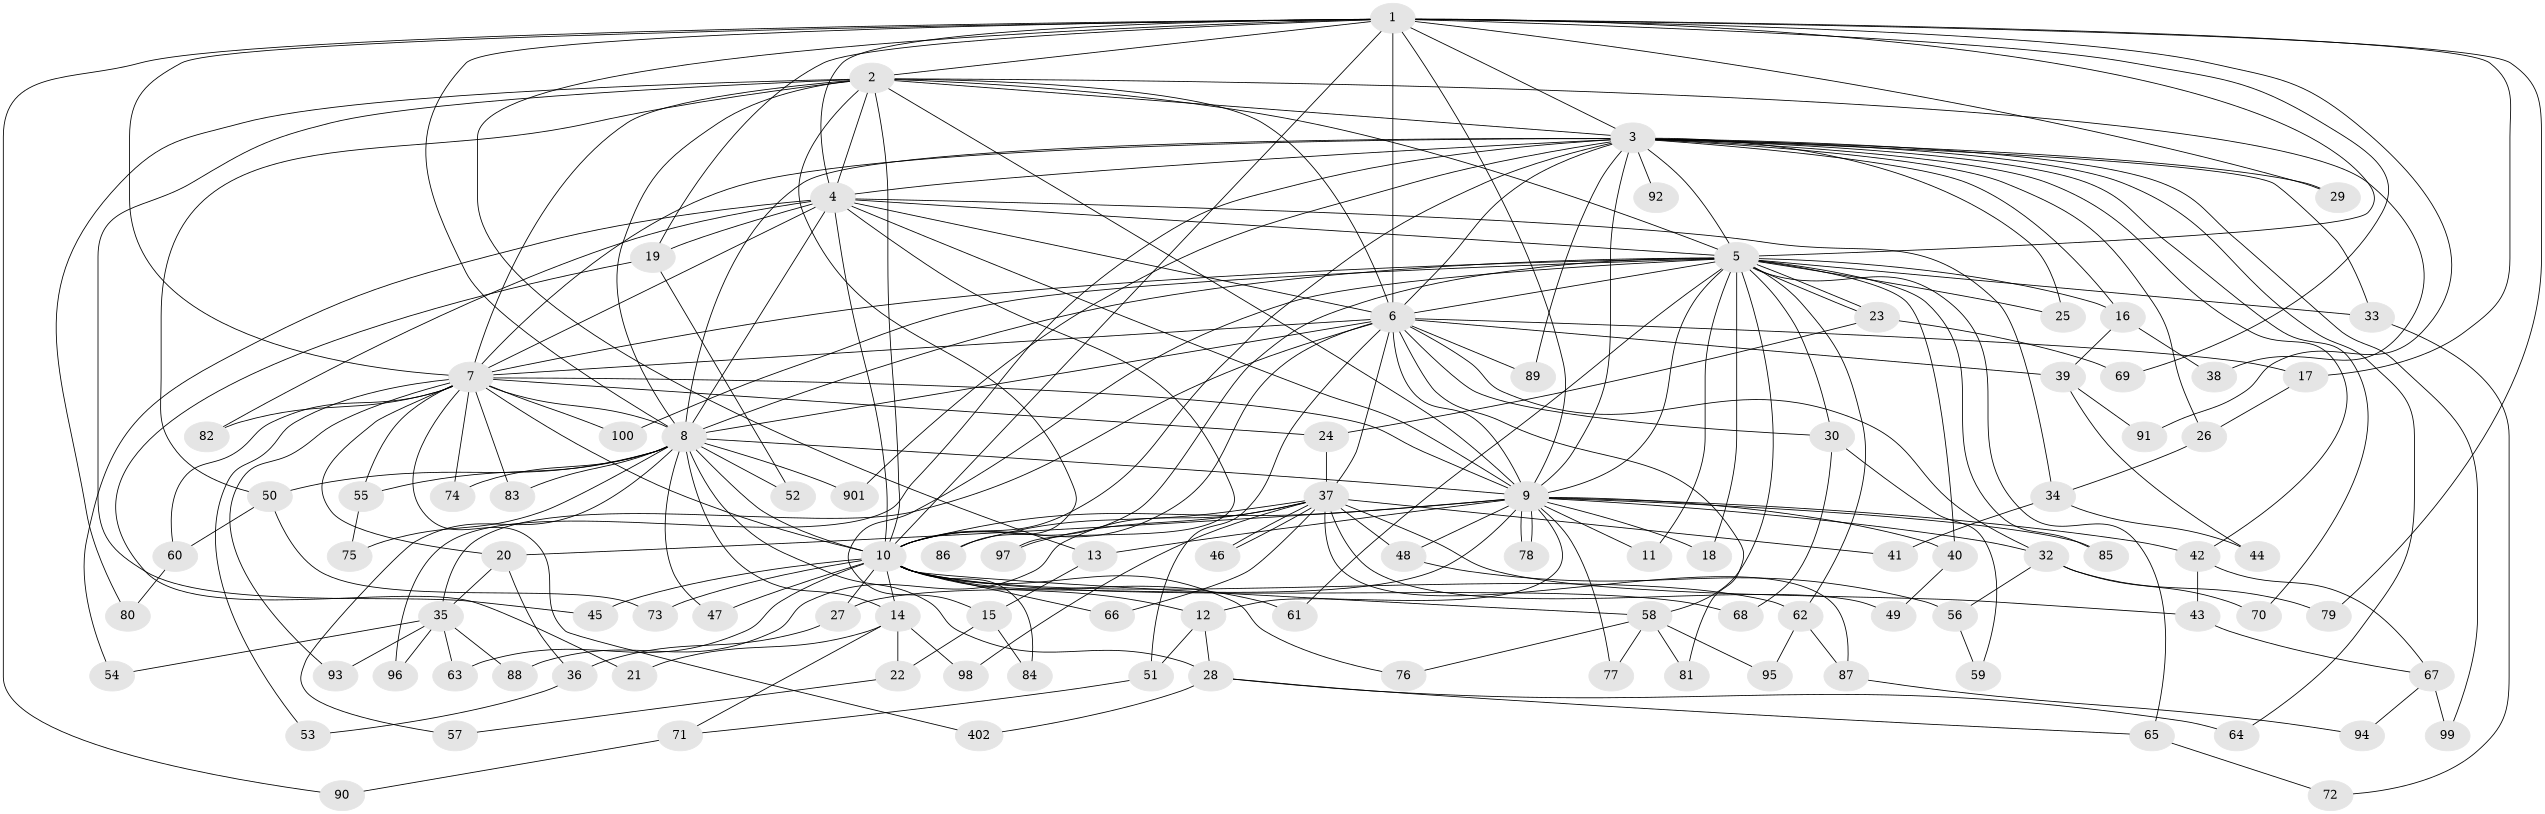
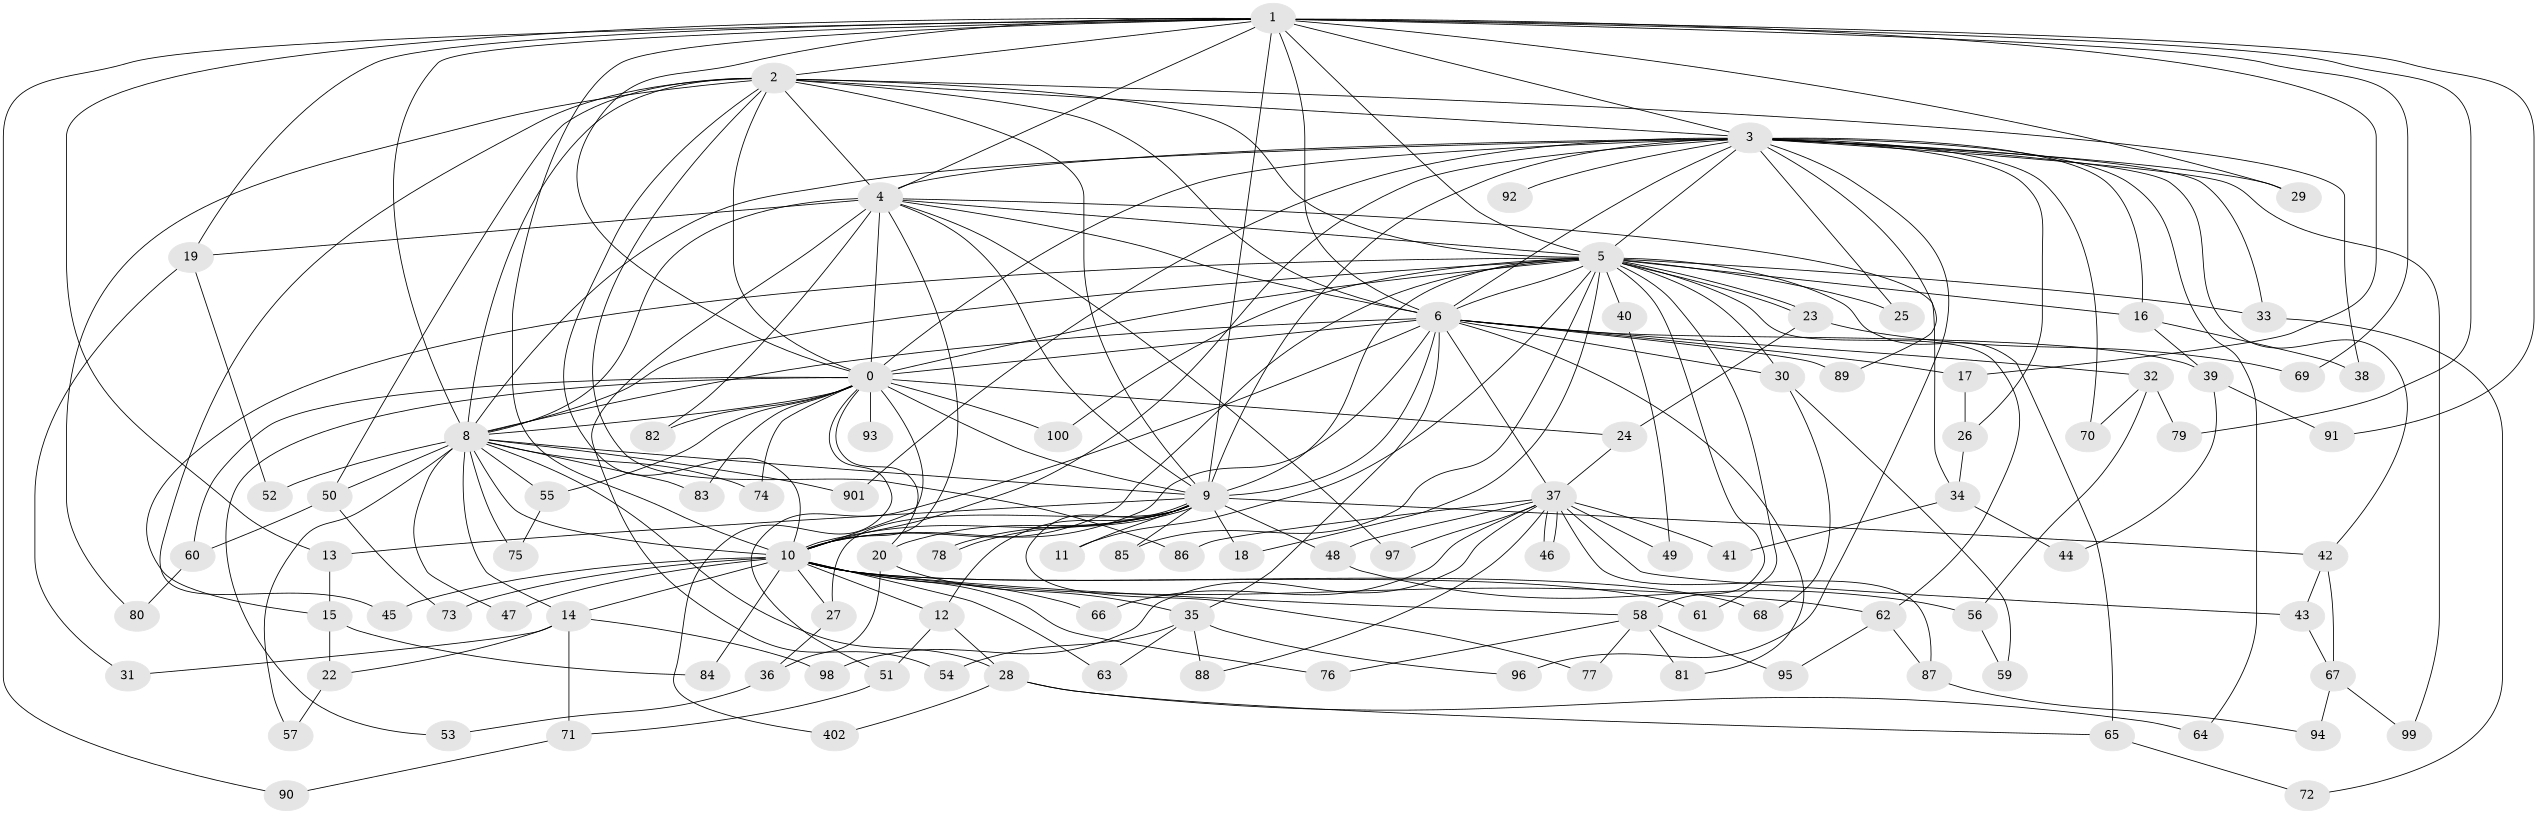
node "7": label "7" -> "0"
edge "9" -- "40": removed
edge "9" -- "32": removed
edge "35" -- "93": removed
node "21": label "21" -> "31"
